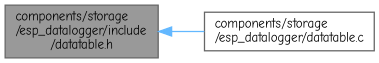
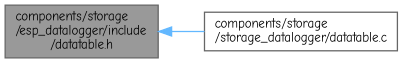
node "components/storage /esp_datalogger/datatable.c": label "components/storage /esp_datalogger/datatable.c" -> "components/storage /storage_datalogger/datatable.c"
